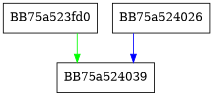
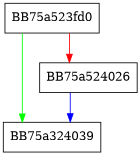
edge "BB75a523fd0" -> "BB75a524026": added
node "BB75a524039": label "BB75a524039" -> "BB75a324039"
